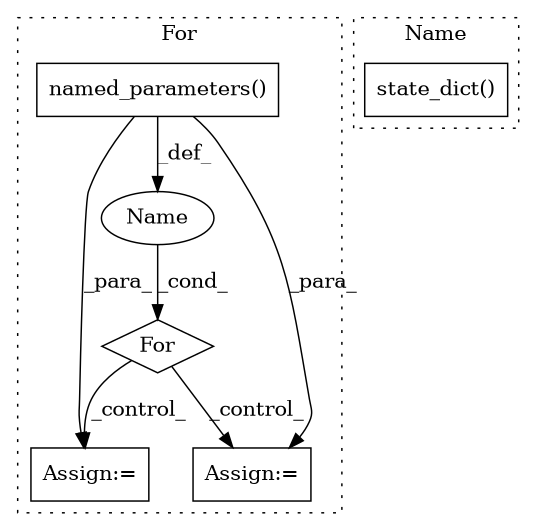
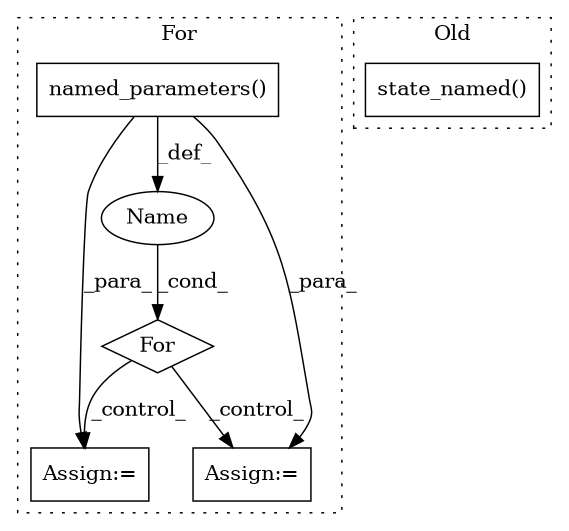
cluster "Name": label "Name" -> "Old"
node "state_dict()": label "state_dict()" -> "state_named()"
